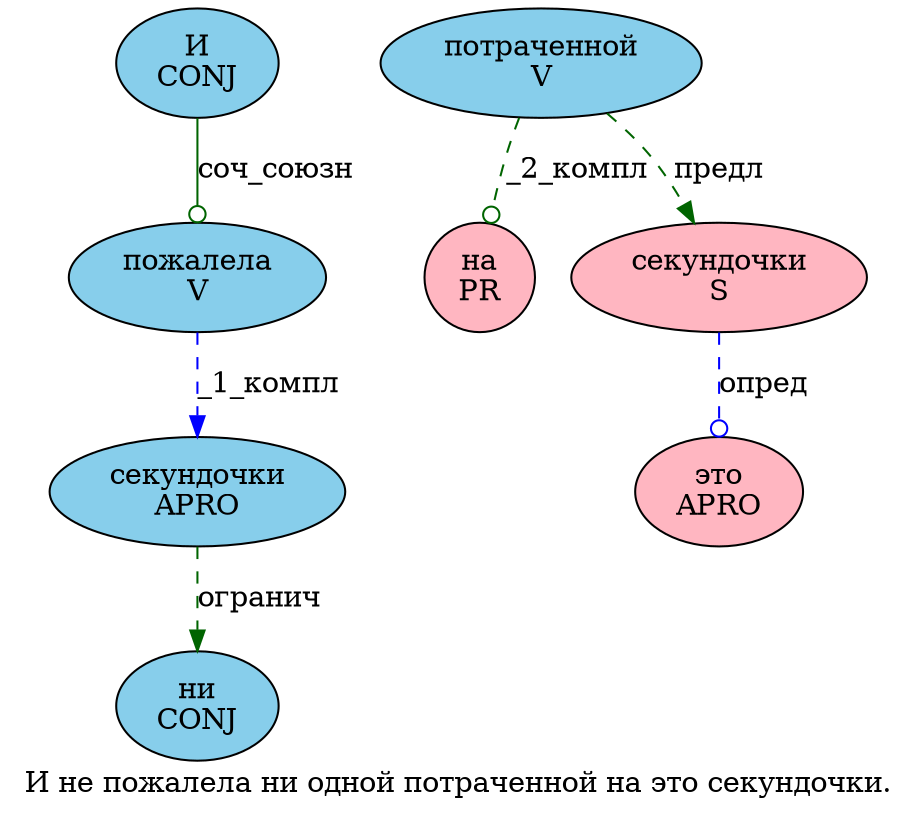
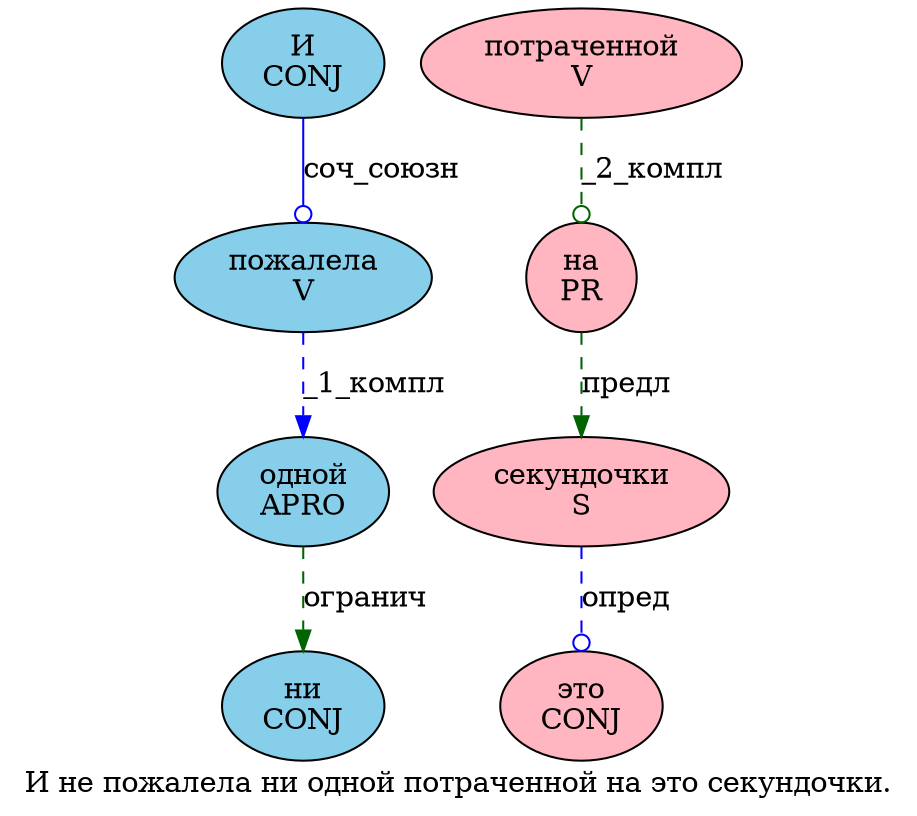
node "потраченной V": fillcolor skyblue -> lightpink
edge "потраченной V" -> "секундочки S": now "на PR" -> "секундочки S"
edge "И CONJ" -> "пожалела V": color darkgreen -> blue
node "секундочки APRO": label "секундочки APRO" -> "одной APRO"
node "это APRO": label "это APRO" -> "это CONJ"
